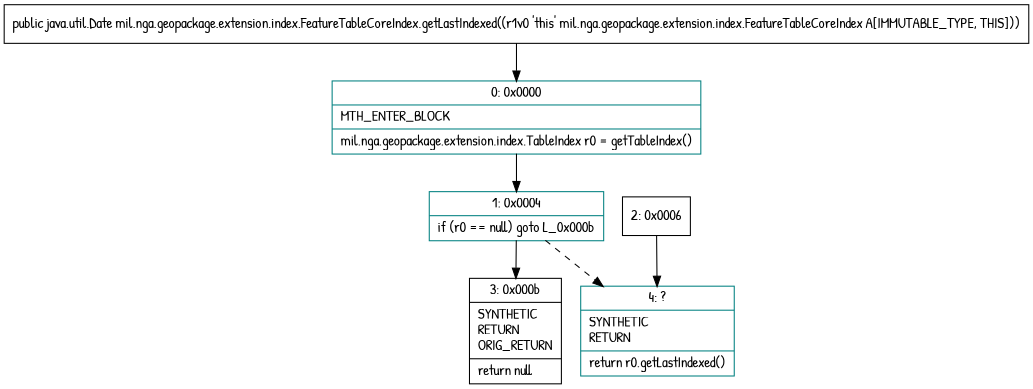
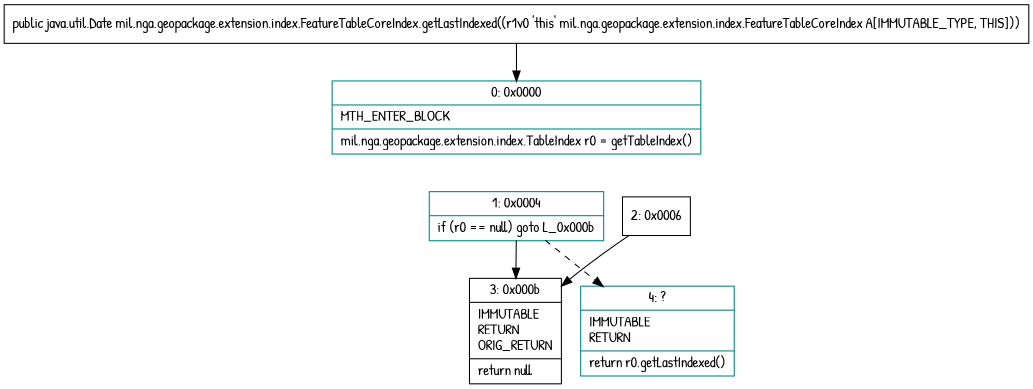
edge "0: 0x0000" -> "1: 0x0004": removed
edge "2: 0x0006" -> "4: ?": now "2: 0x0006" -> "3: 0x000b"
node "3: 0x000b": text "SYNTHETIC" -> "IMMUTABLE"
node "4: ?": text "SYNTHETIC" -> "IMMUTABLE"
